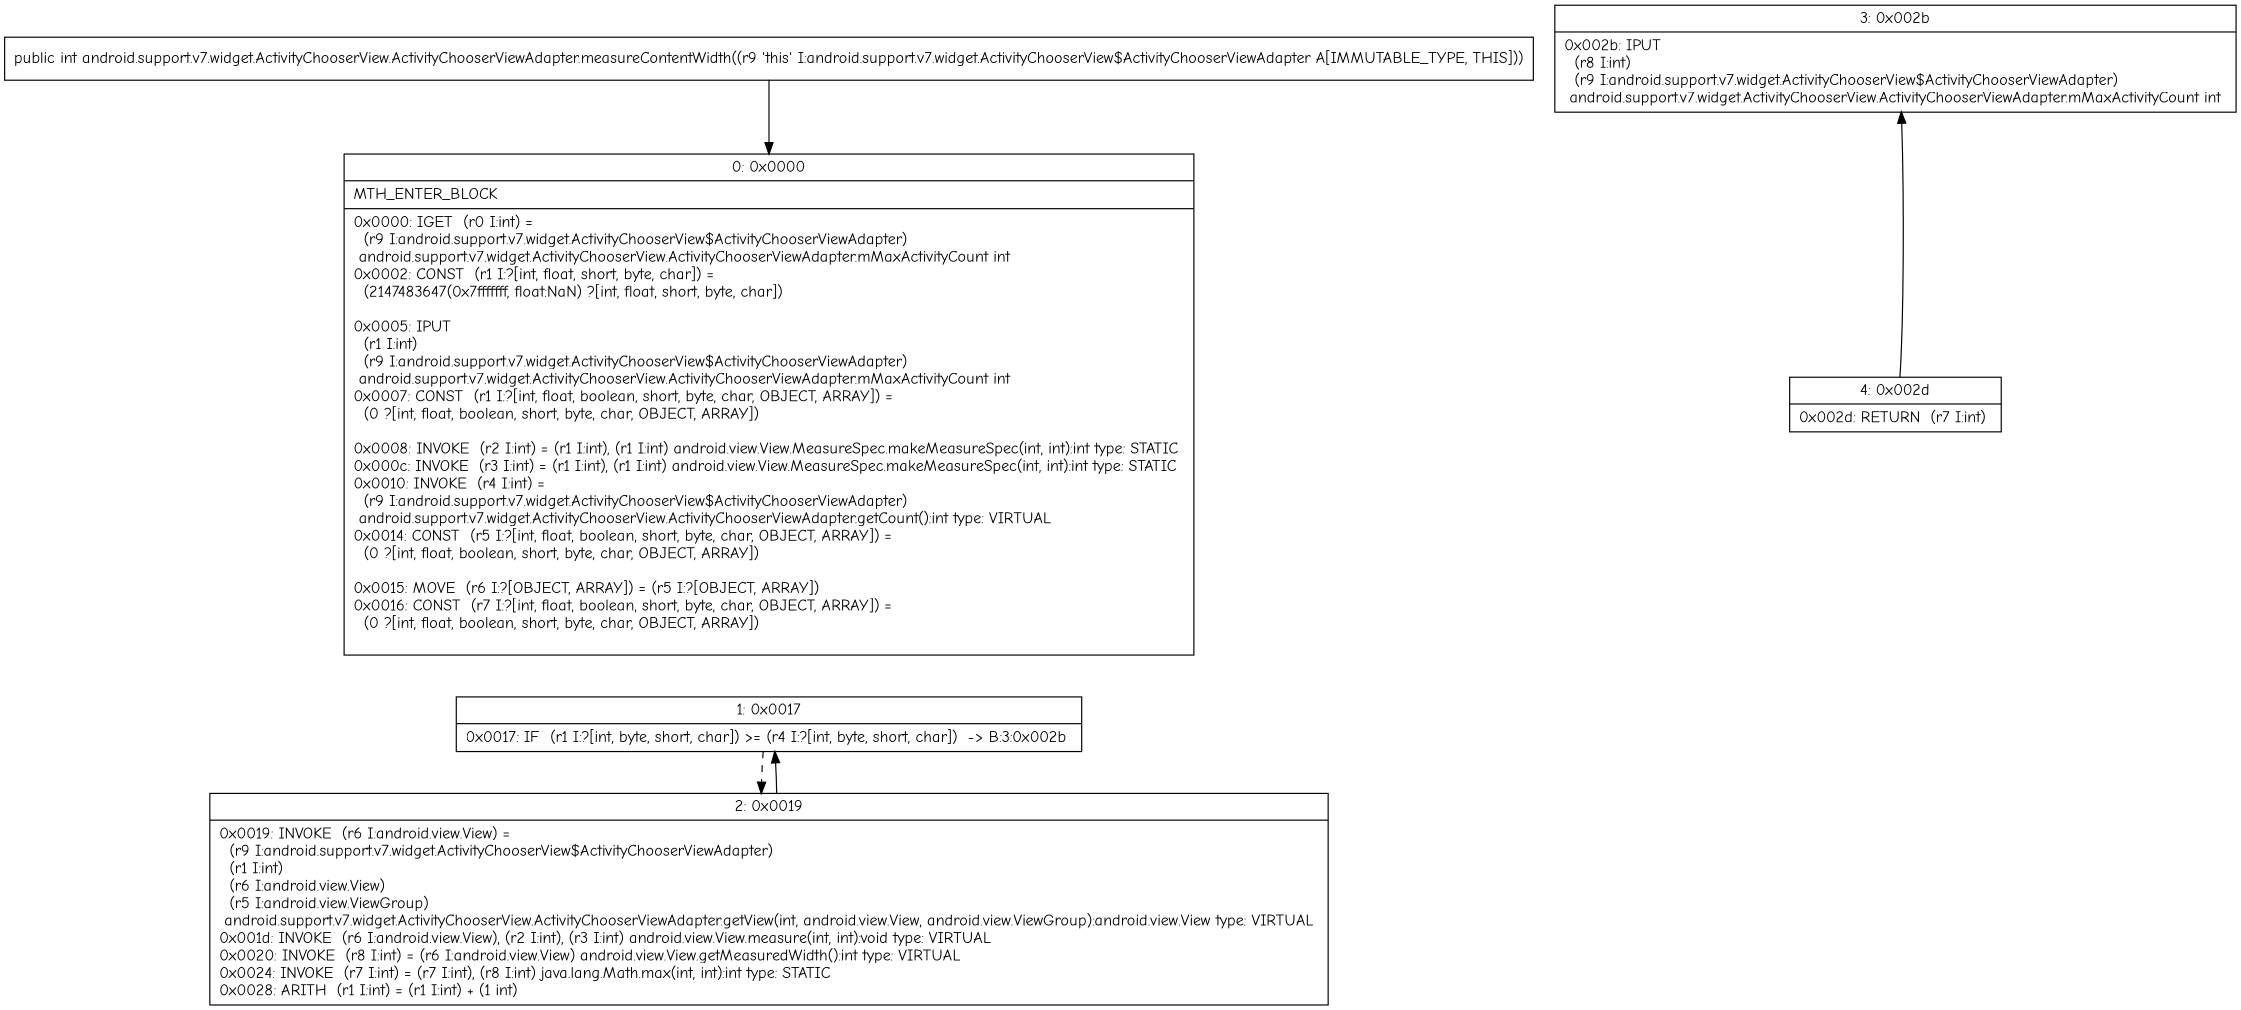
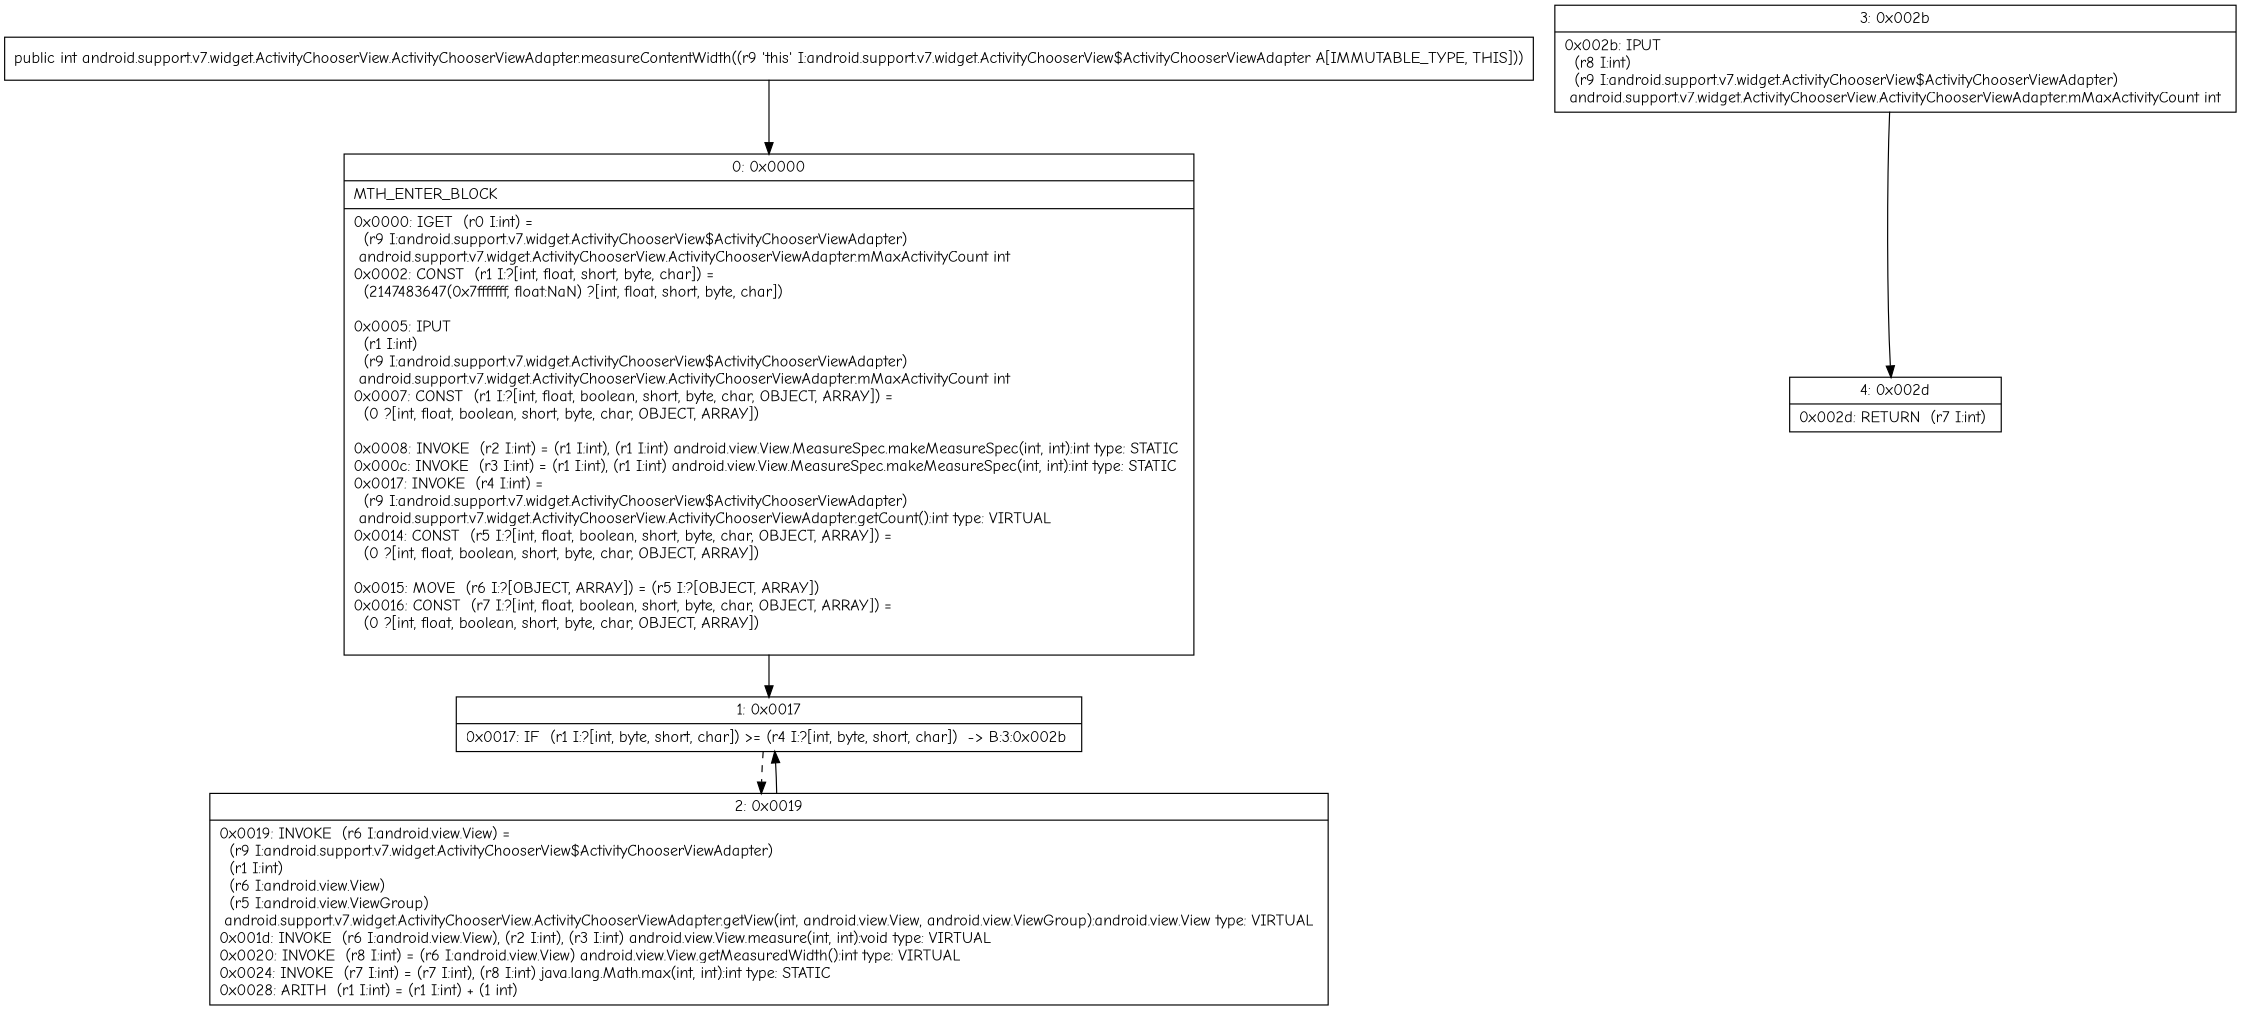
edge "4: 0x002d" -> "3: 0x002b": reversed
node "0: 0x0000": text "0x0010: INVOKE  (r4 I:int) =" -> "0x0017: INVOKE  (r4 I:int) ="
edge "0: 0x0000" -> "1: 0x0017": added
